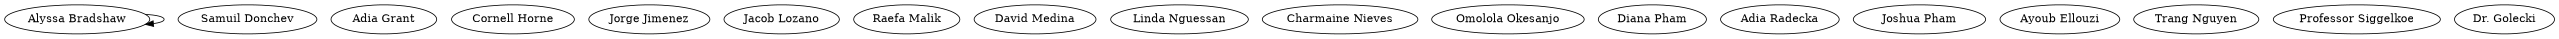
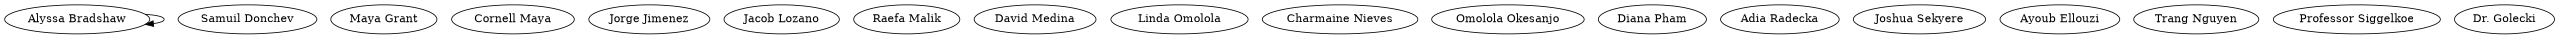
node "Adia Grant": label "Adia Grant" -> "Maya Grant"
node "Cornell Horne": label "Cornell Horne" -> "Cornell Maya"
node "Linda Nguessan": label "Linda Nguessan" -> "Linda Omolola"
node "Joshua Pham": label "Joshua Pham" -> "Joshua Sekyere"
